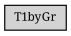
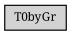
node "T1byGr": label "T1byGr" -> "T0byGr"
